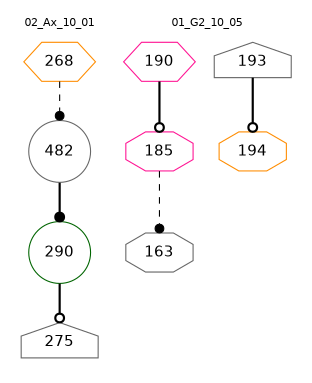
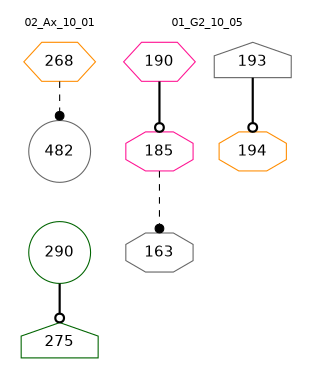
edge "482" -> "290": removed
node "275": color gray40 -> darkgreen
